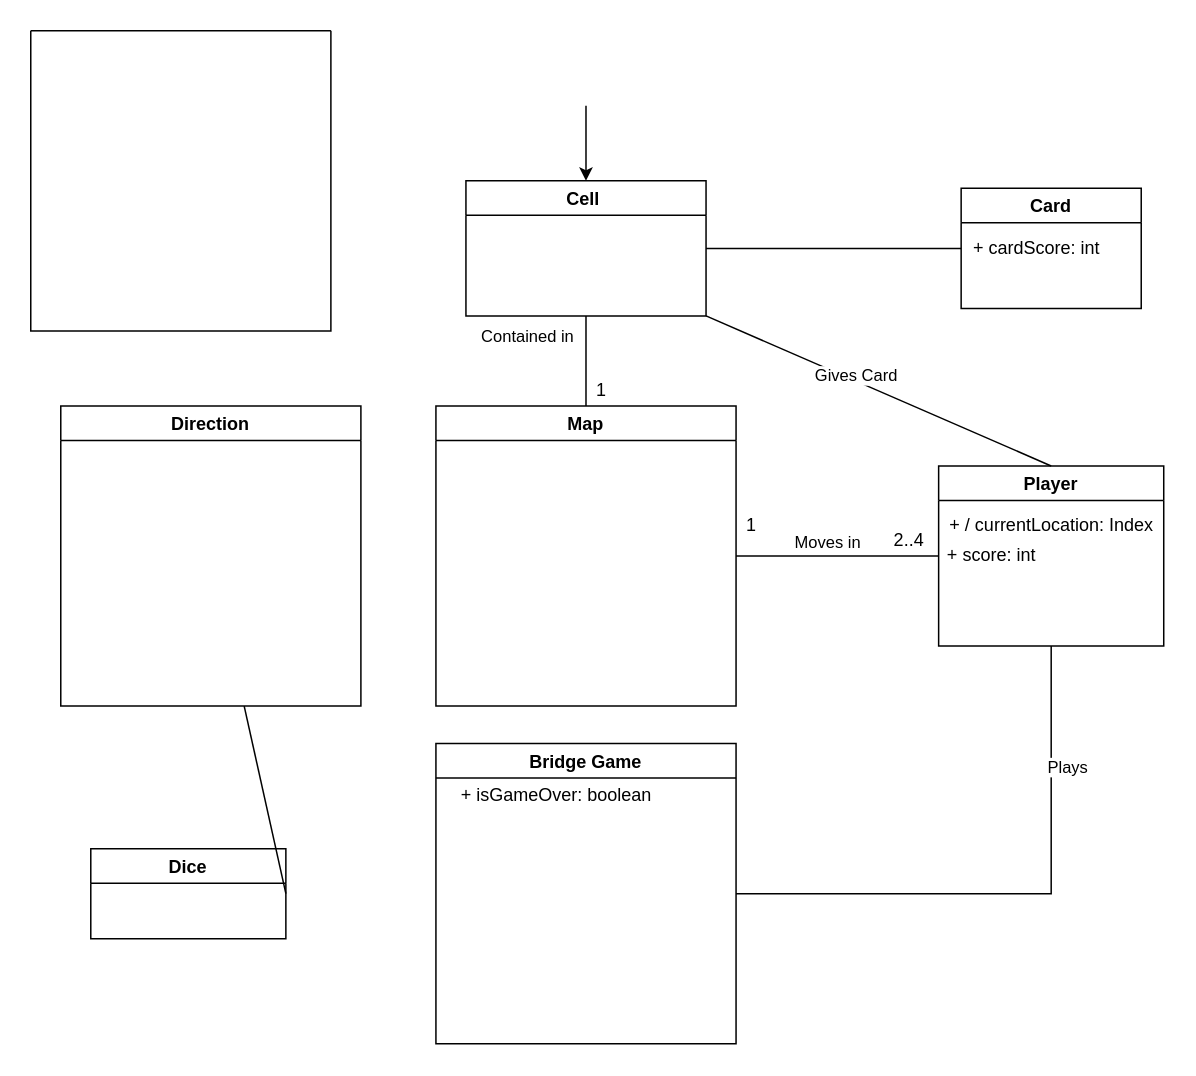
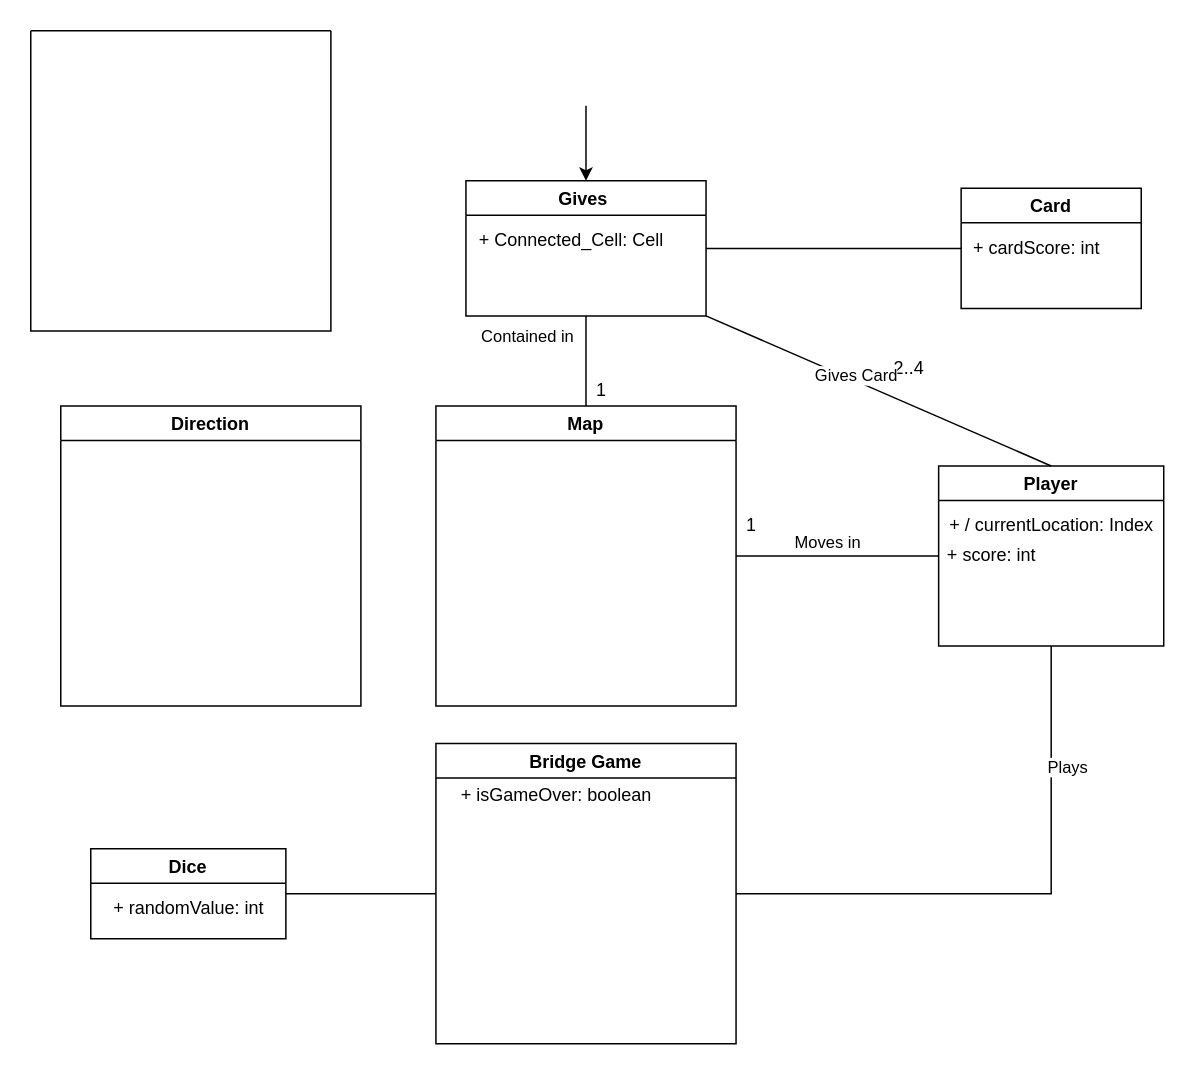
node "Cell": label "Cell" -> "Gives"
node "+ Connected_Cell: Cell": added
node "2..4": moved (908, 541) -> (908, 368)
edge "Direction" -- "Dice": now "Bridge Game" -- "Dice"
node "+ randomValue: int": added
